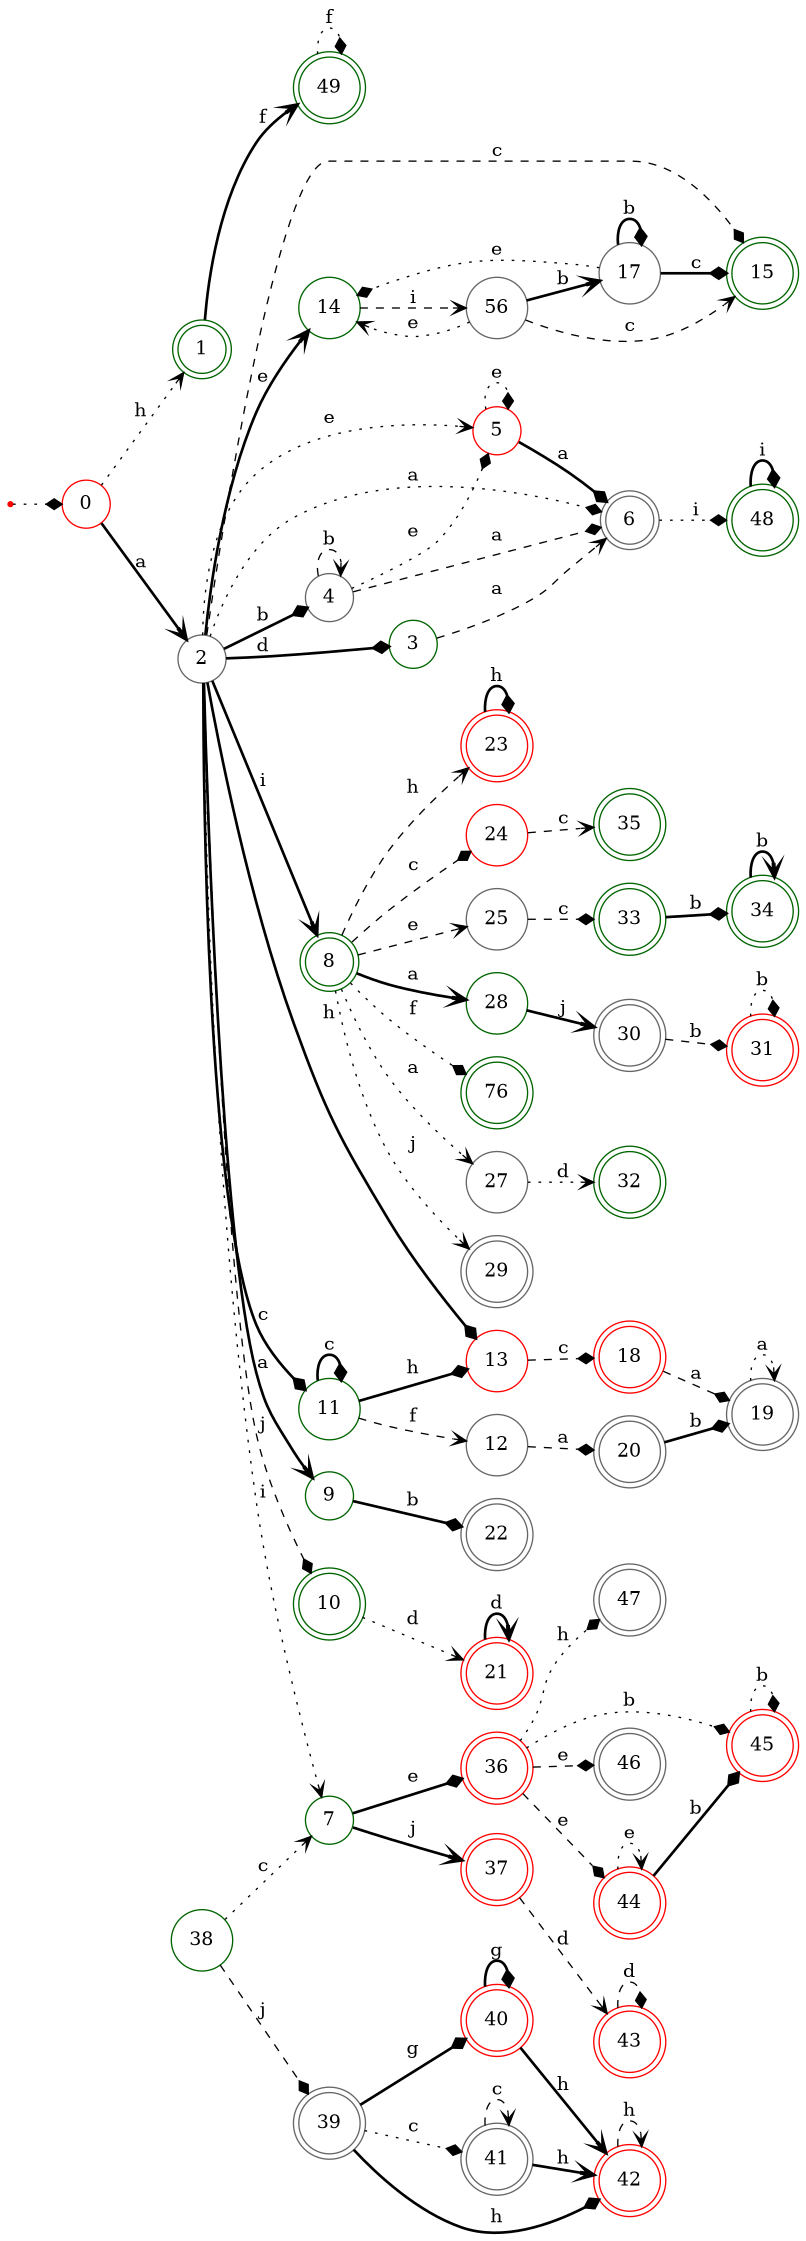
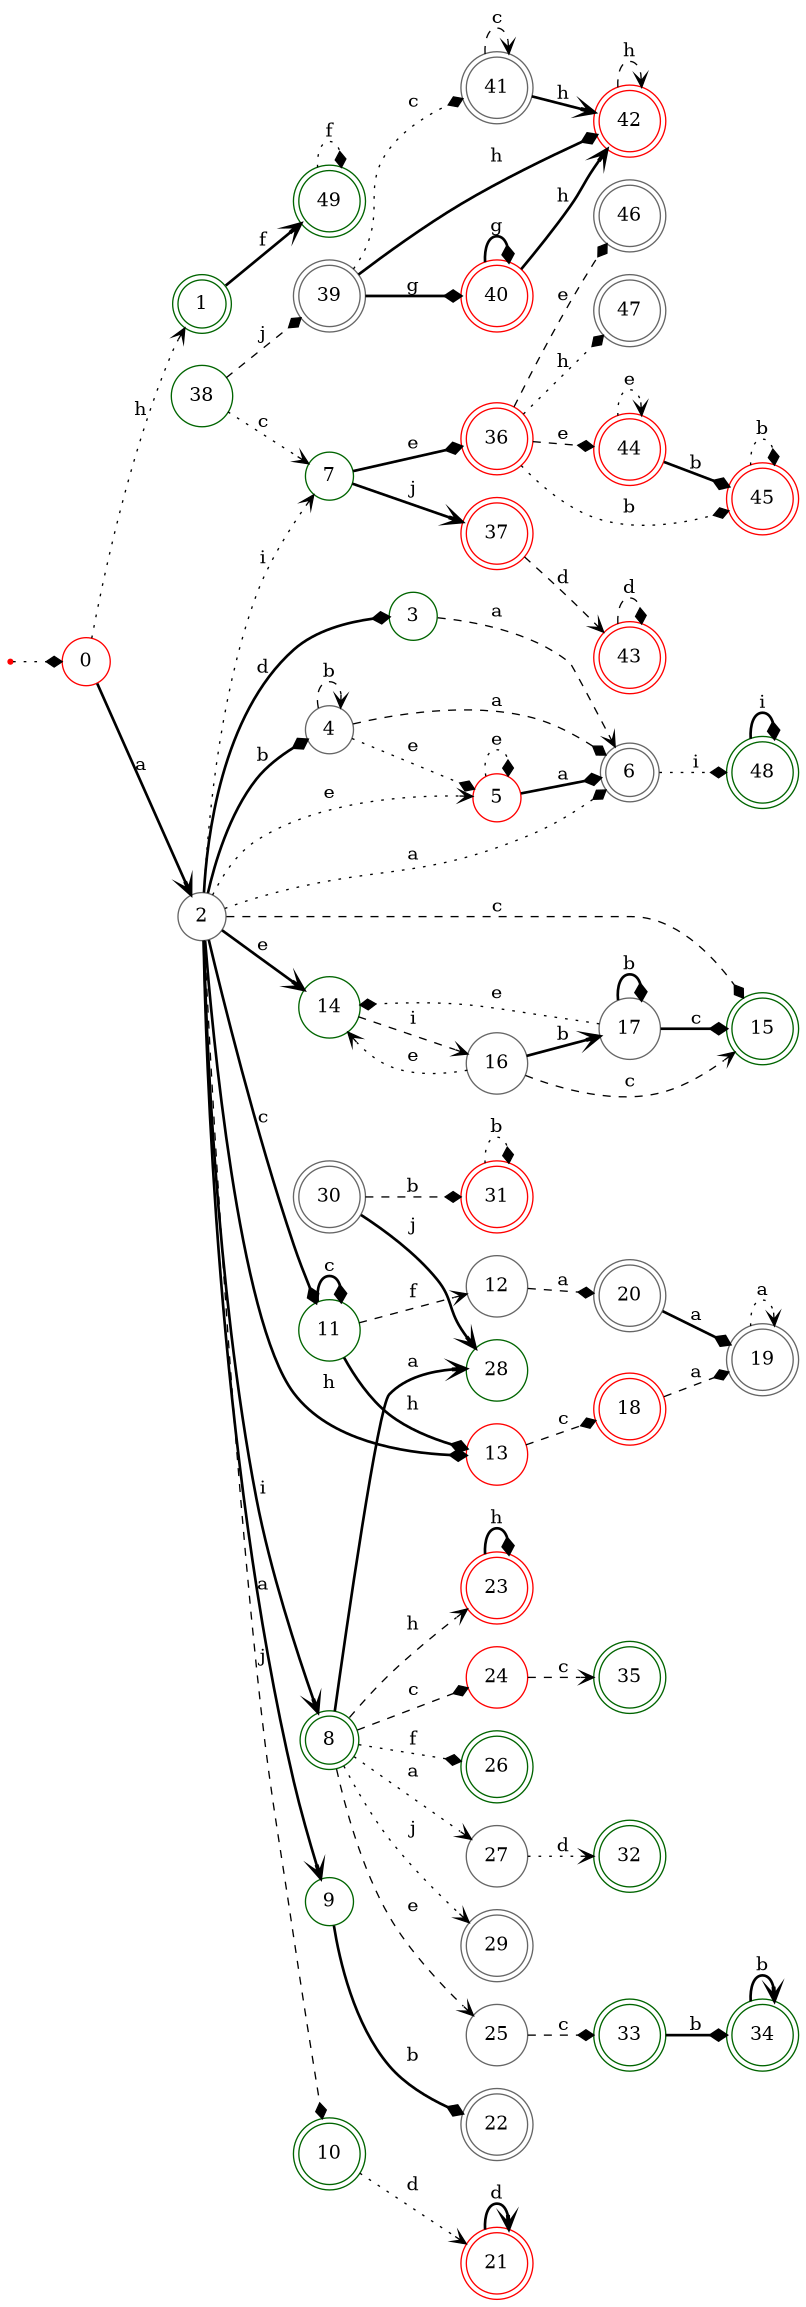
node "56": label "56" -> "16"
edge "28" -> "30": reversed
node "76": label "76" -> "26"
edge "20" -> "19": label "b" -> "a"
